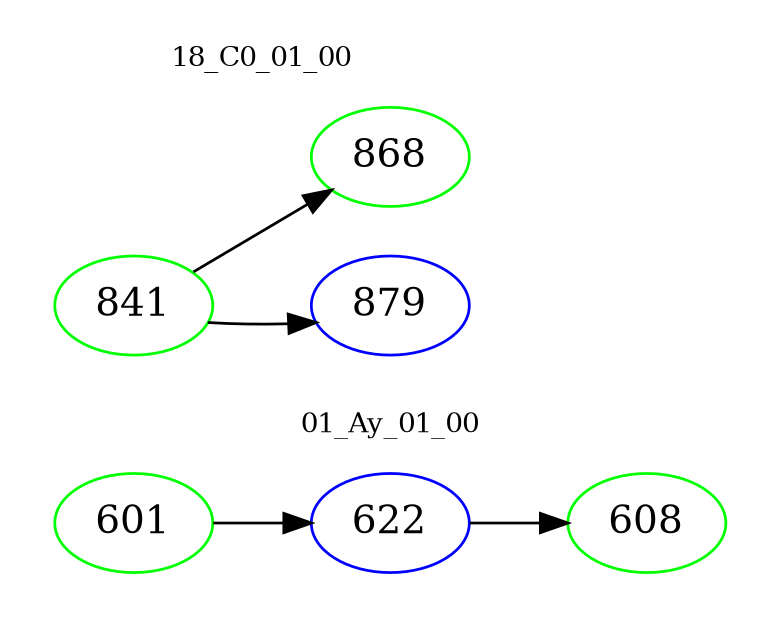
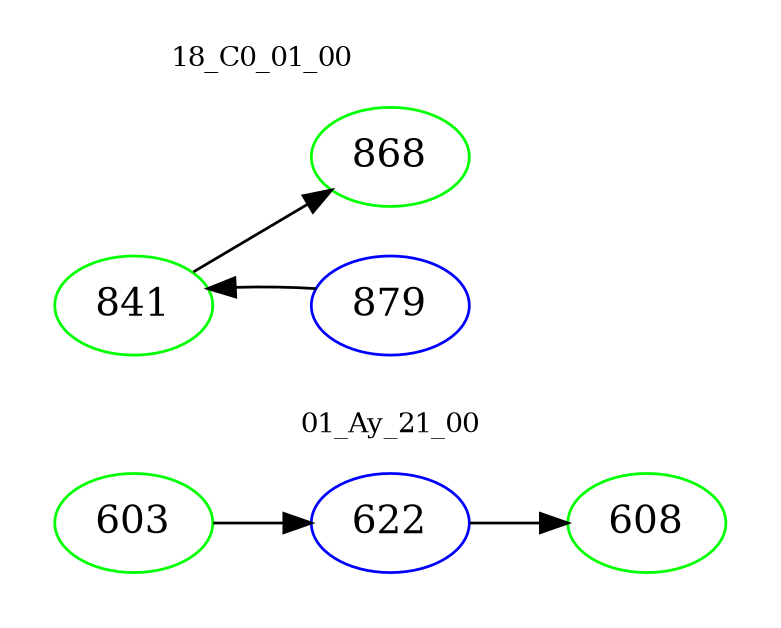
edge "841" -> "879": reversed
cluster "01_Ay_01_00": label "01_Ay_01_00" -> "01_Ay_21_00"
node "601": label "601" -> "603"
